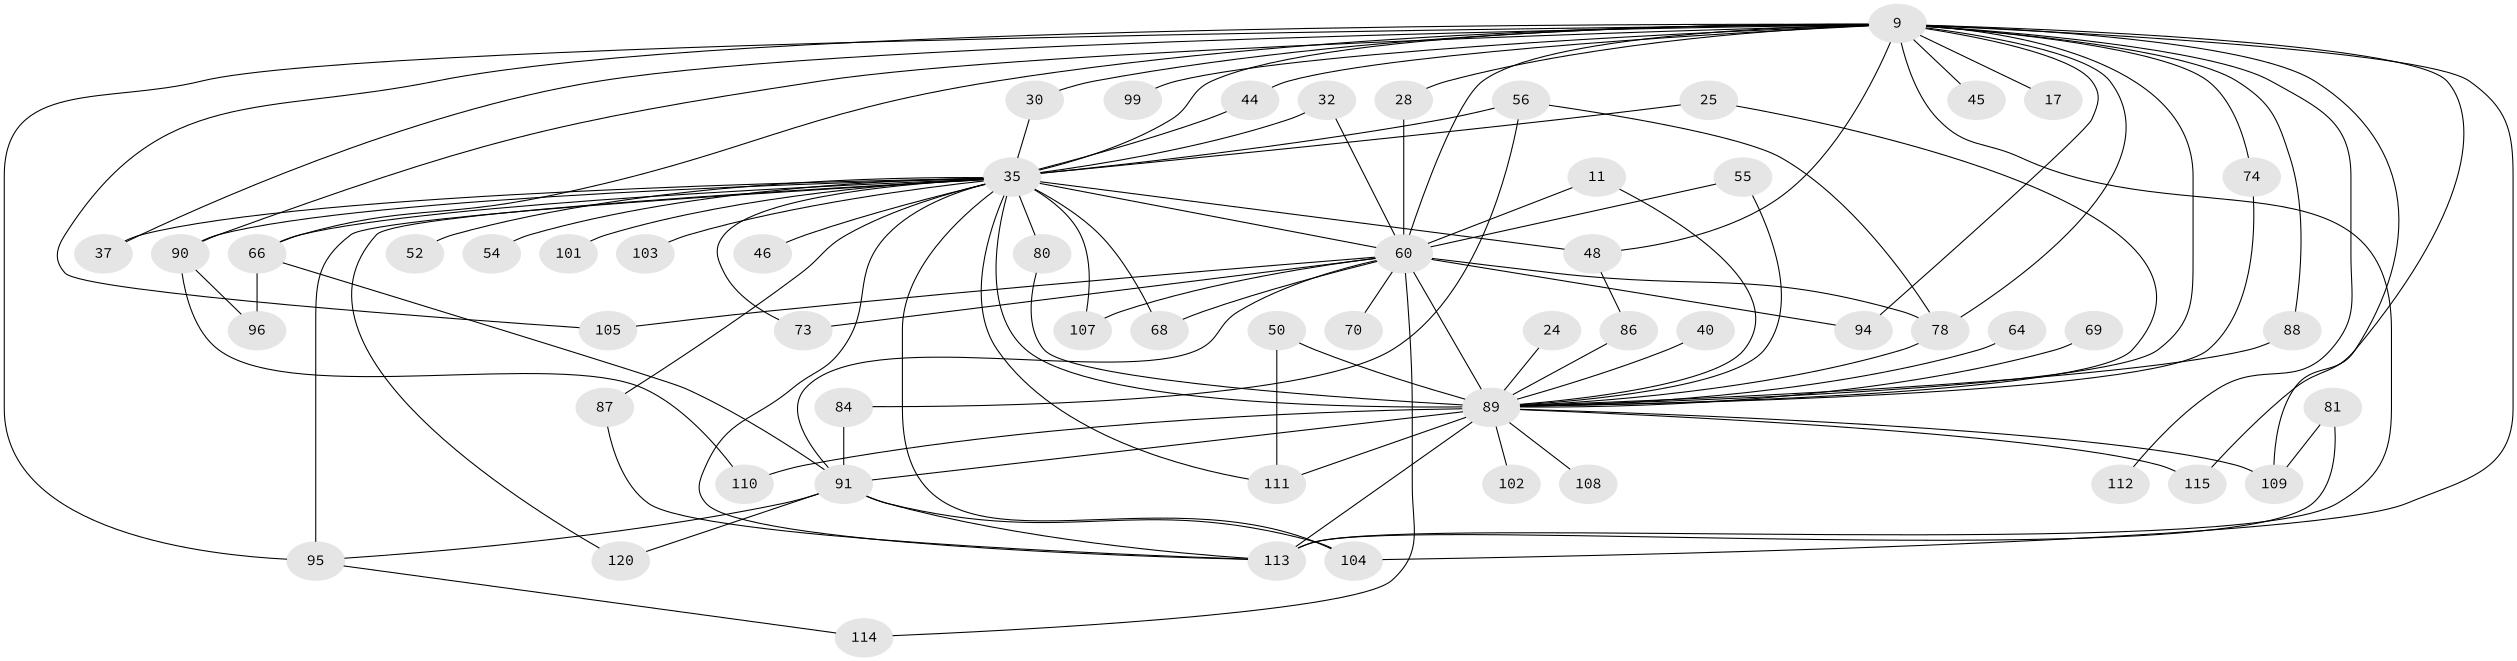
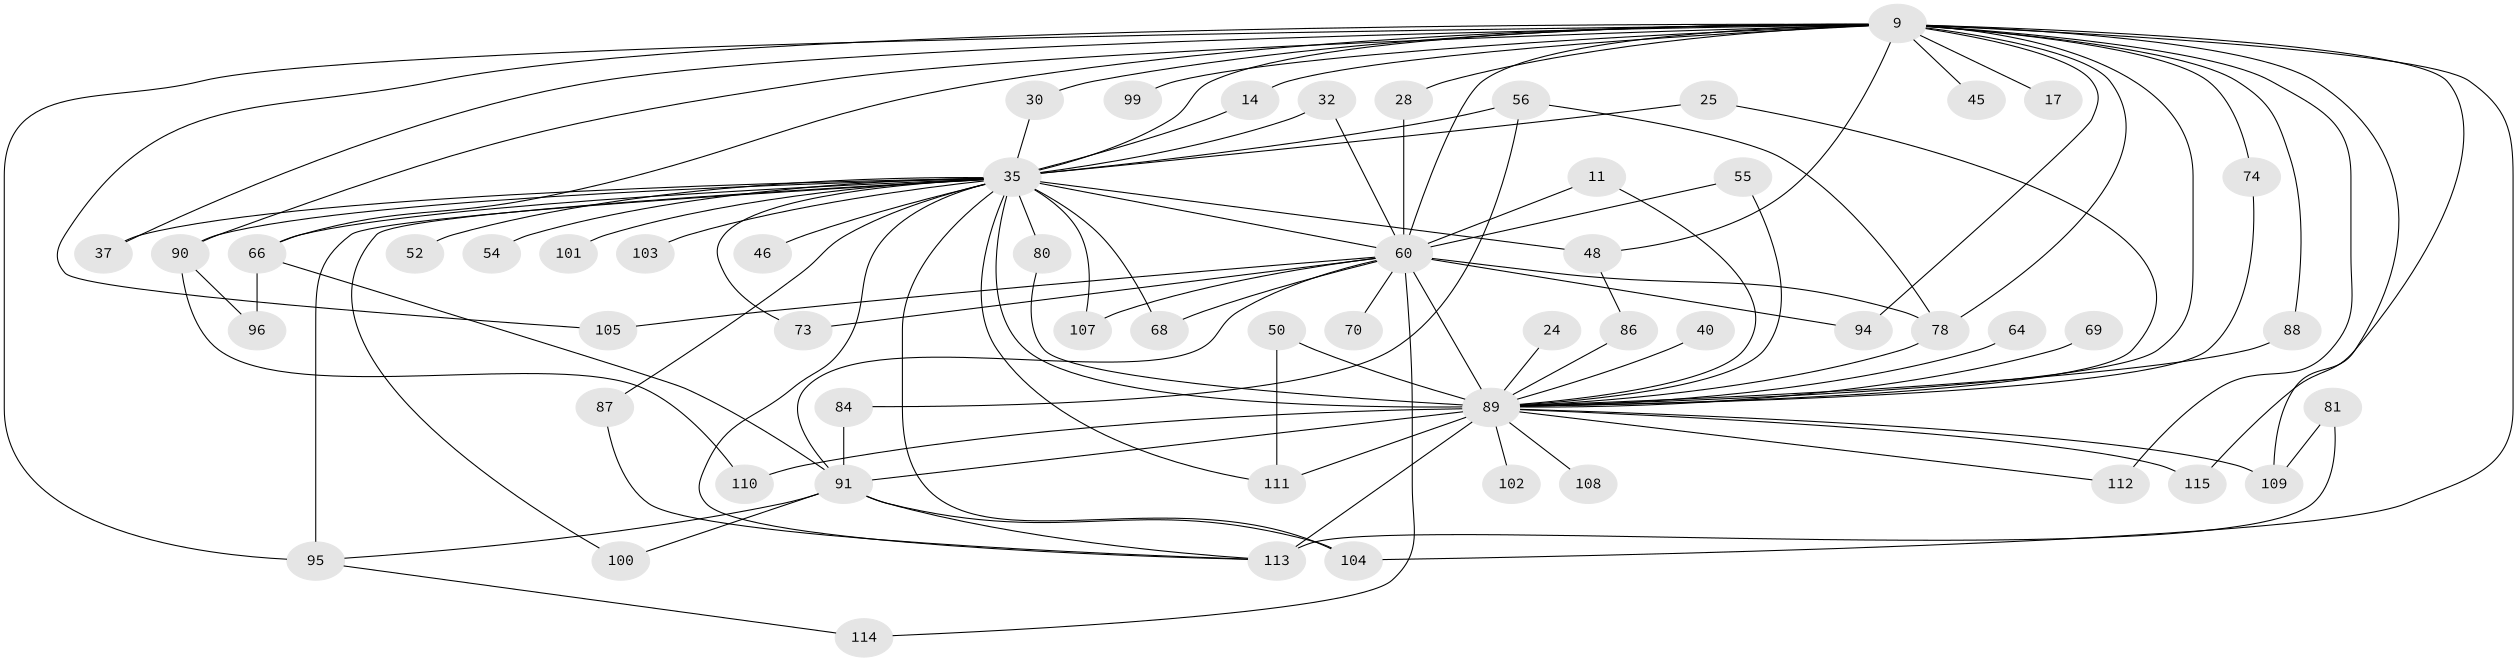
node "44": label "44" -> "14"
edge "89" -- "112": added
edge "9" -- "113": removed
node "120": label "120" -> "100"
